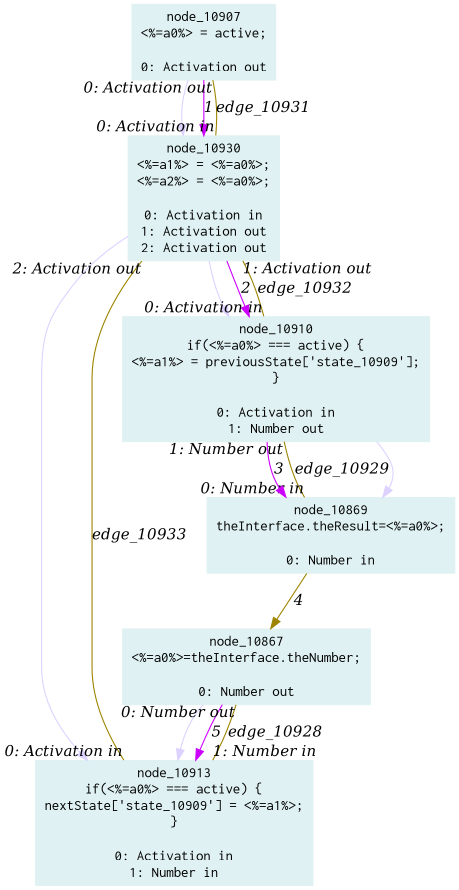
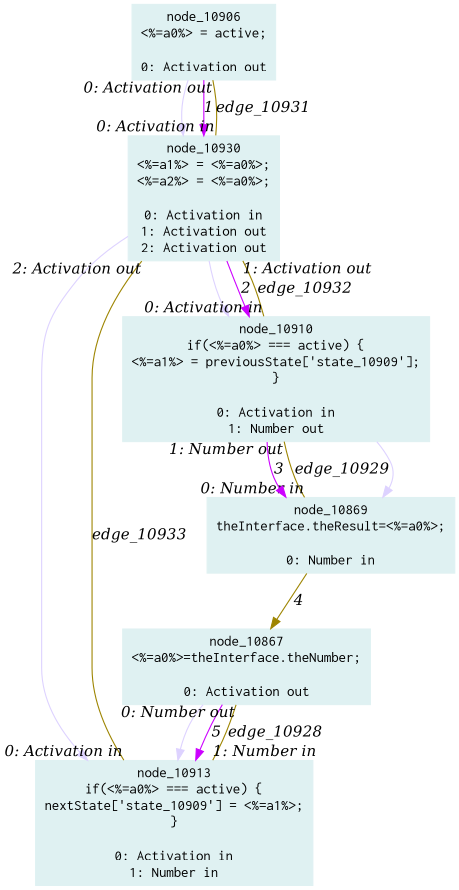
node "node_10907 <%=a0%> = active; 0: Activation out": label "node_10907 <%=a0%> = active; 0: Activation out" -> "node_10906 <%=a0%> = active; 0: Activation out"
node "node_10867 <%=a0%>=theInterface.theNumber; 0: Number out": label "node_10867 <%=a0%>=theInterface.theNumber; 0: Number out" -> "node_10867 <%=a0%>=theInterface.theNumber; 0: Activation out"
